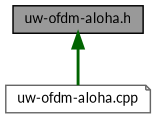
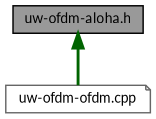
node "uw-ofdm-aloha.cpp": label "uw-ofdm-aloha.cpp" -> "uw-ofdm-ofdm.cpp"
